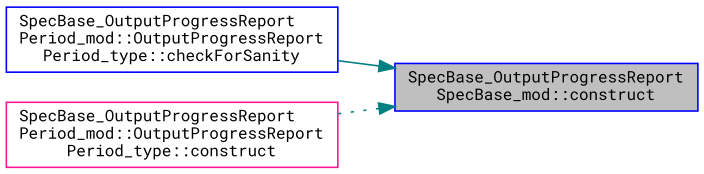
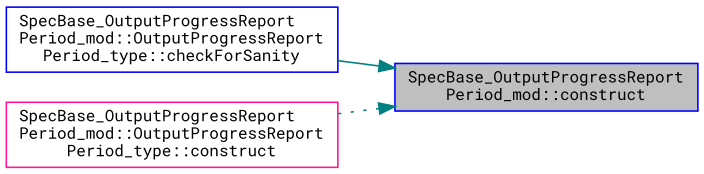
node "SpecBase_OutputProgressReport SpecBase_mod::construct": label "SpecBase_OutputProgressReport SpecBase_mod::construct" -> "SpecBase_OutputProgressReport Period_mod::construct"
